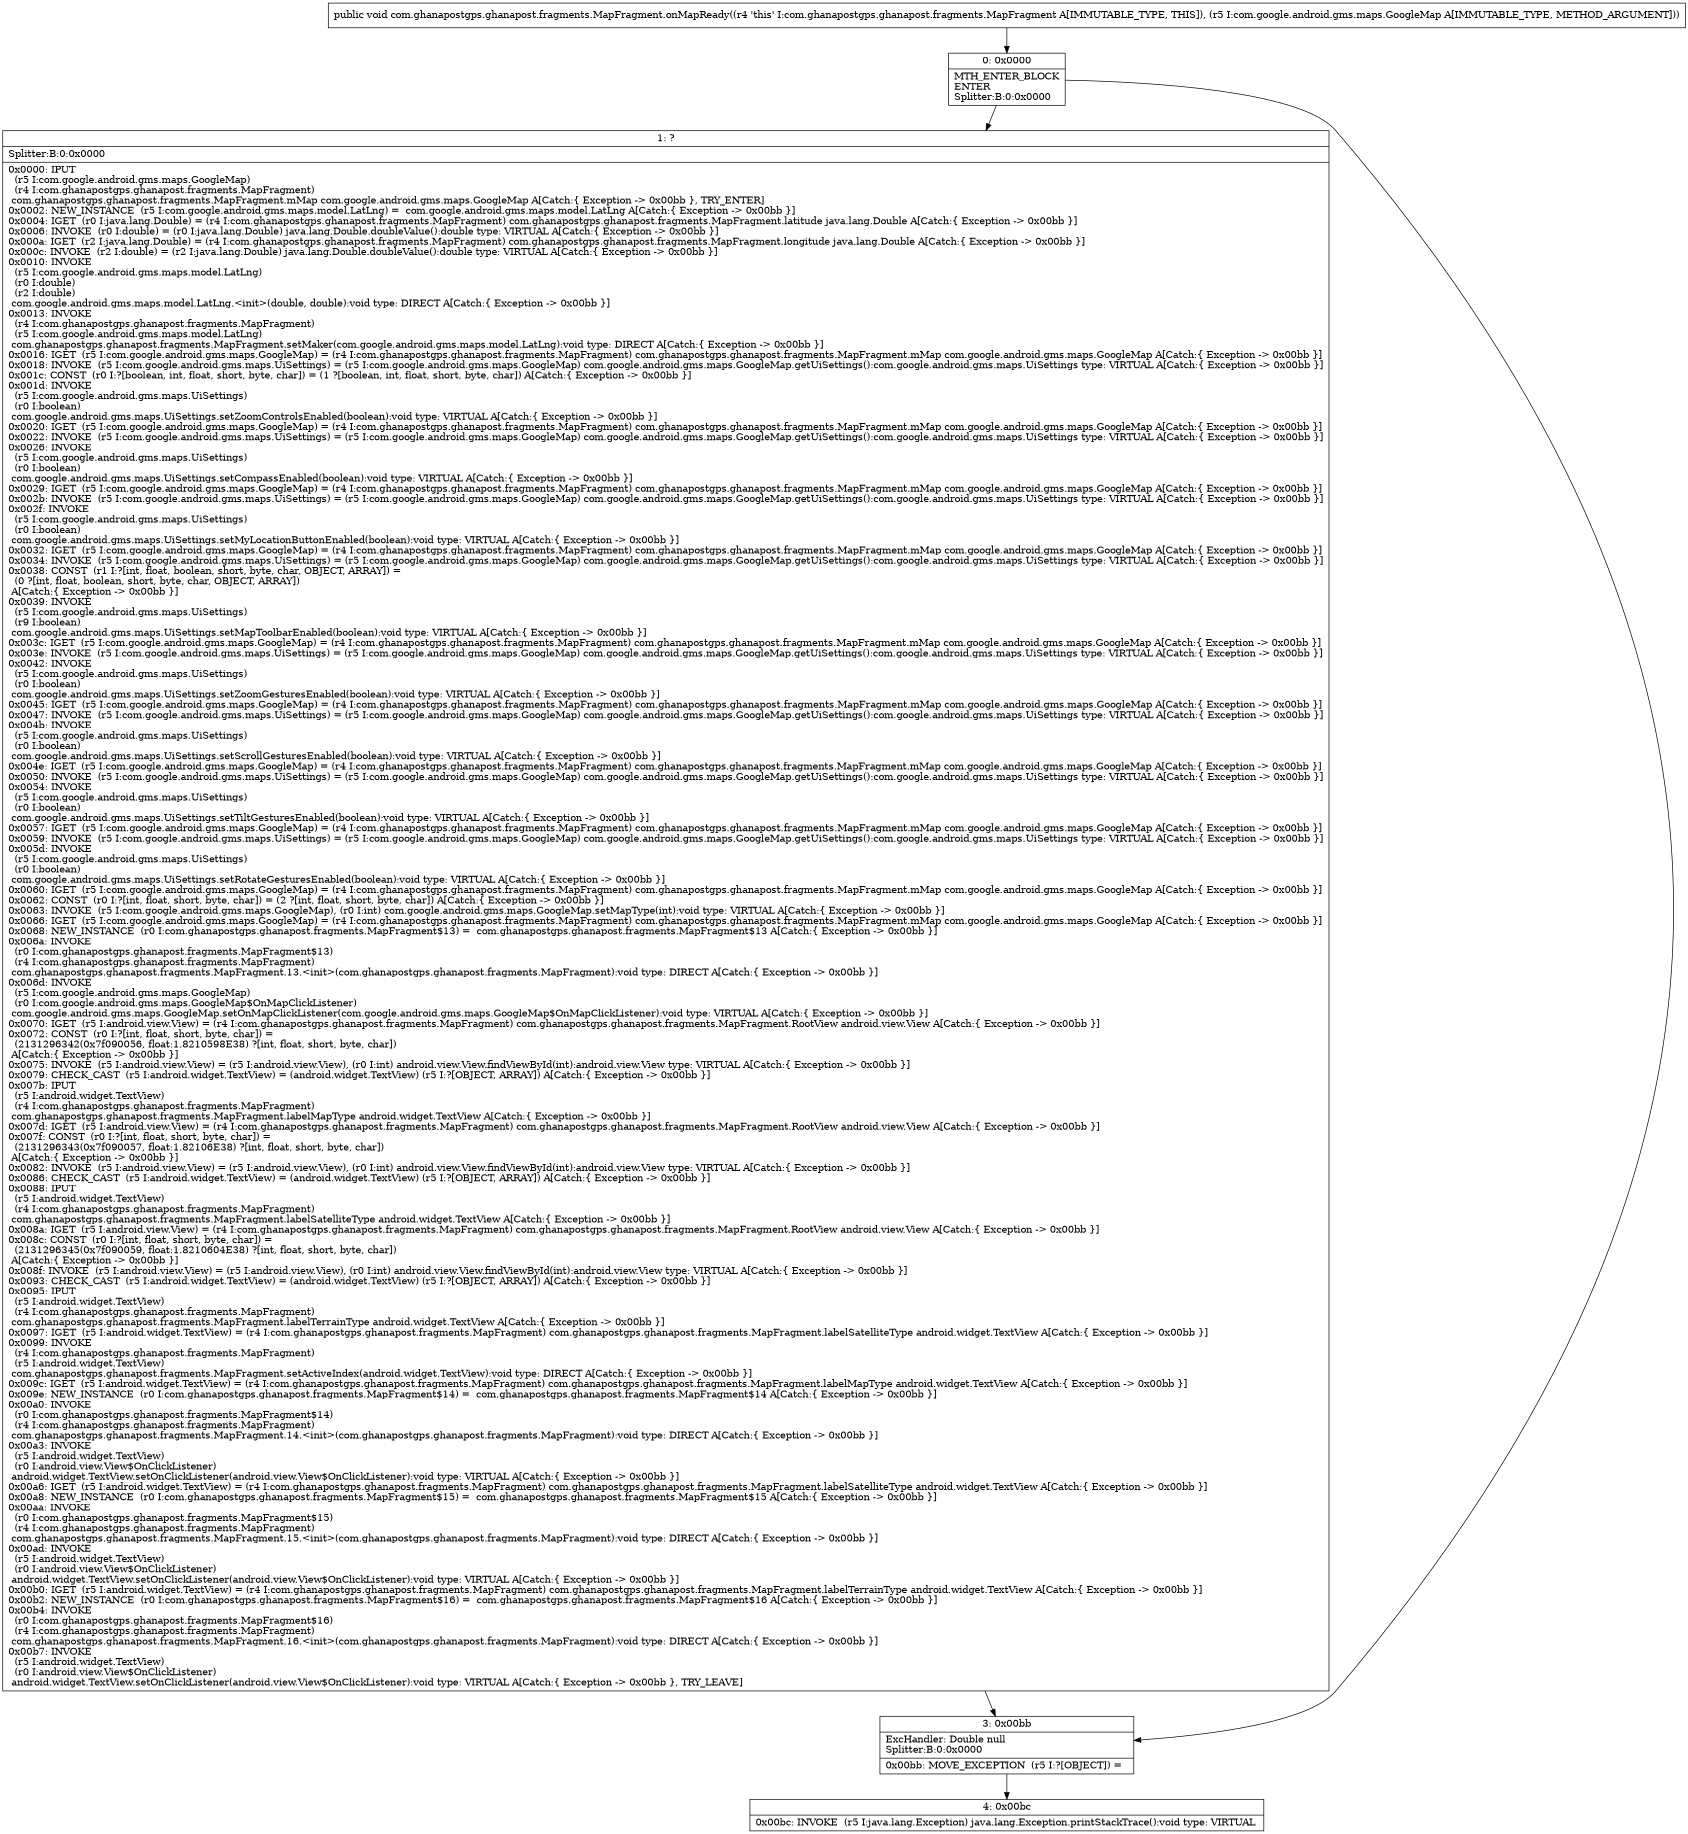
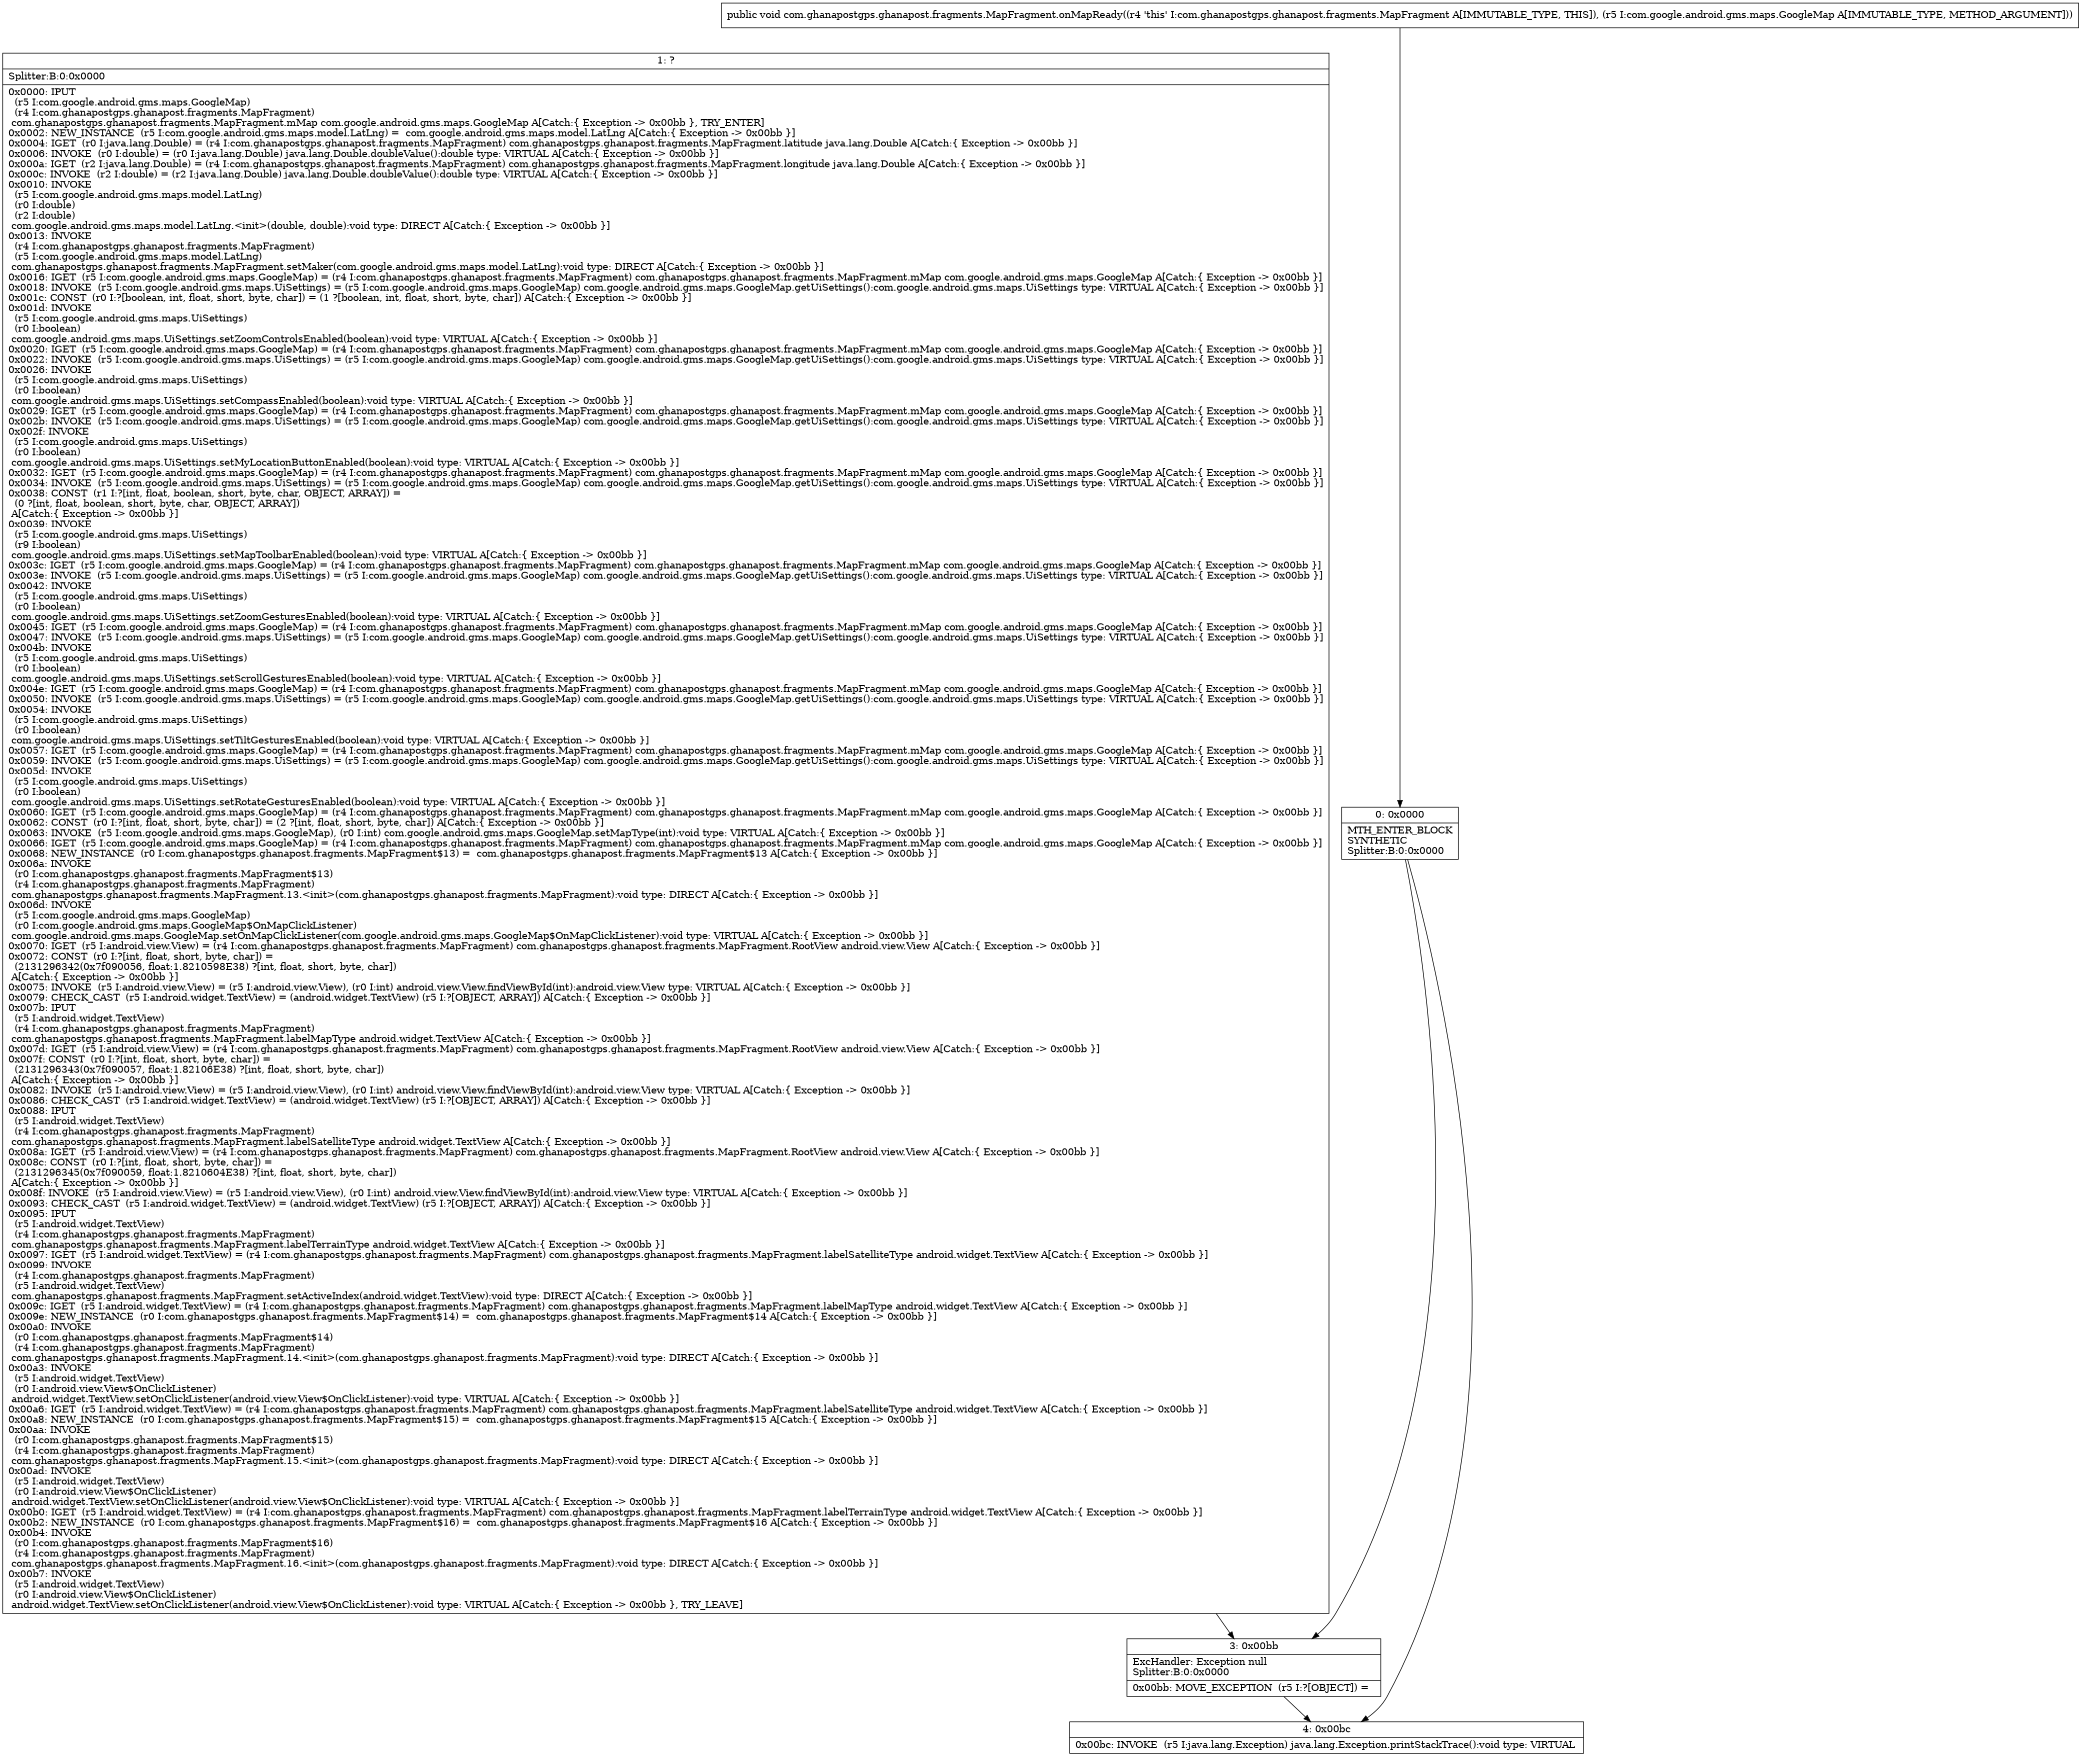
node "0: 0x0000": text "ENTER" -> "SYNTHETIC"
edge "0: 0x0000" -> "1: ?": now "0: 0x0000" -> "4: 0x00bc"
node "3: 0x00bb": text "ExcHandler: Double null" -> "ExcHandler: Exception null"
